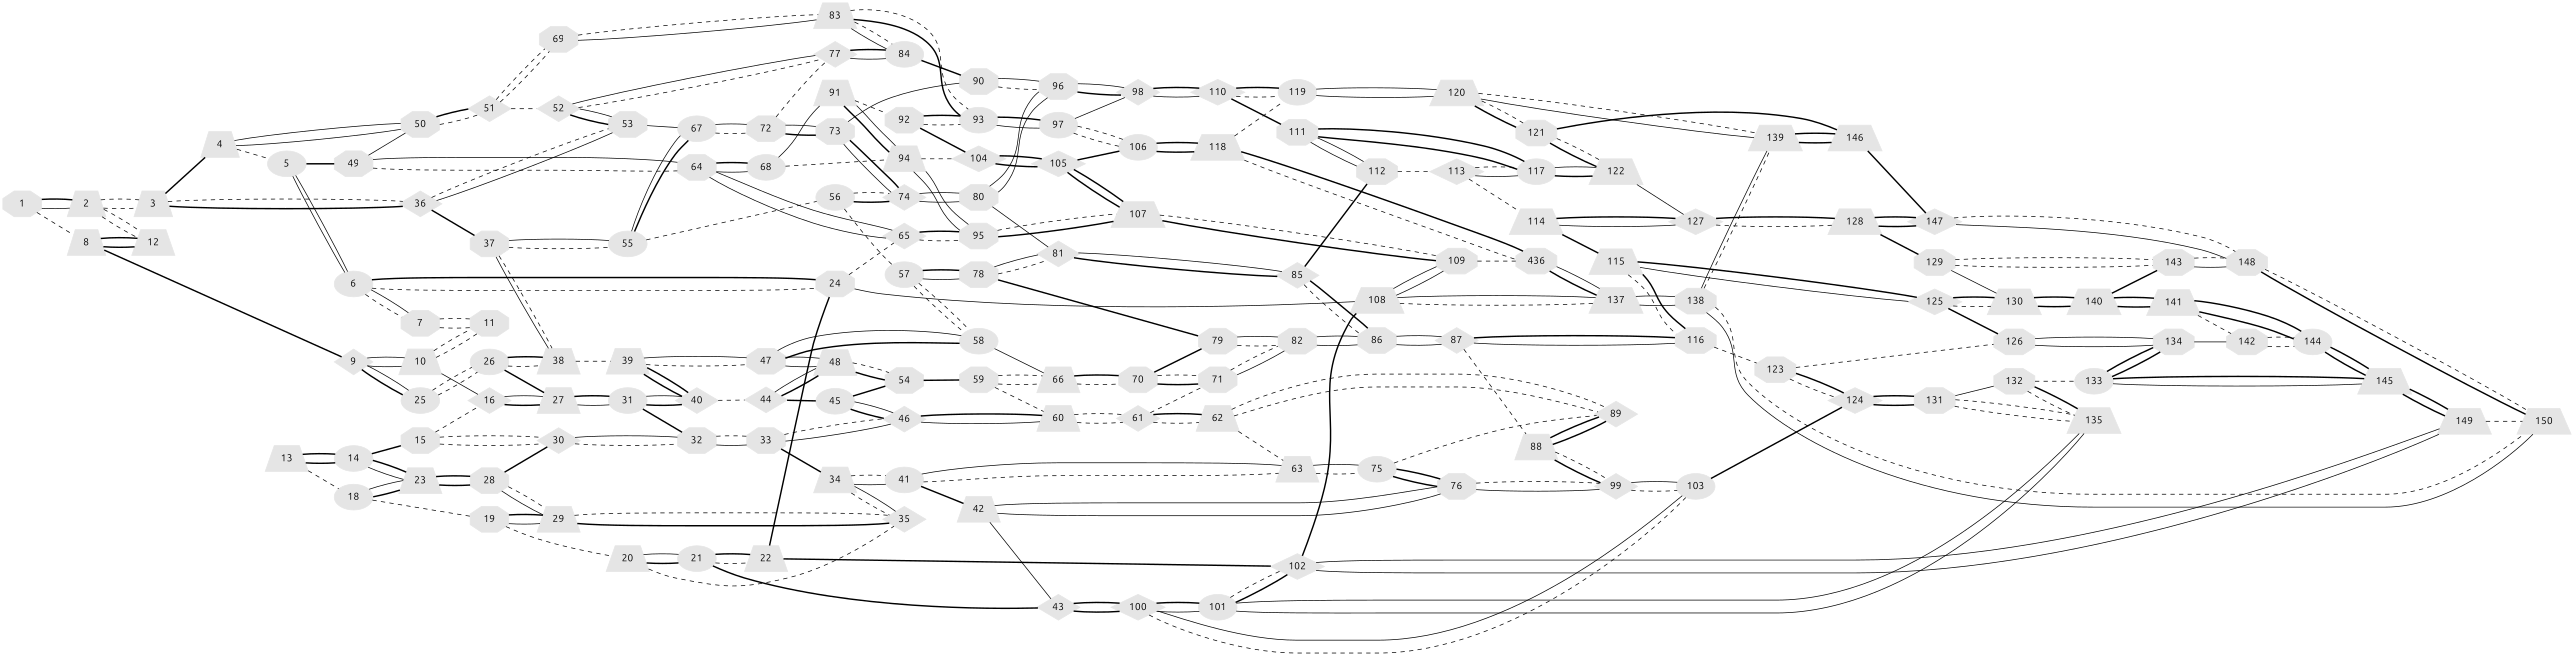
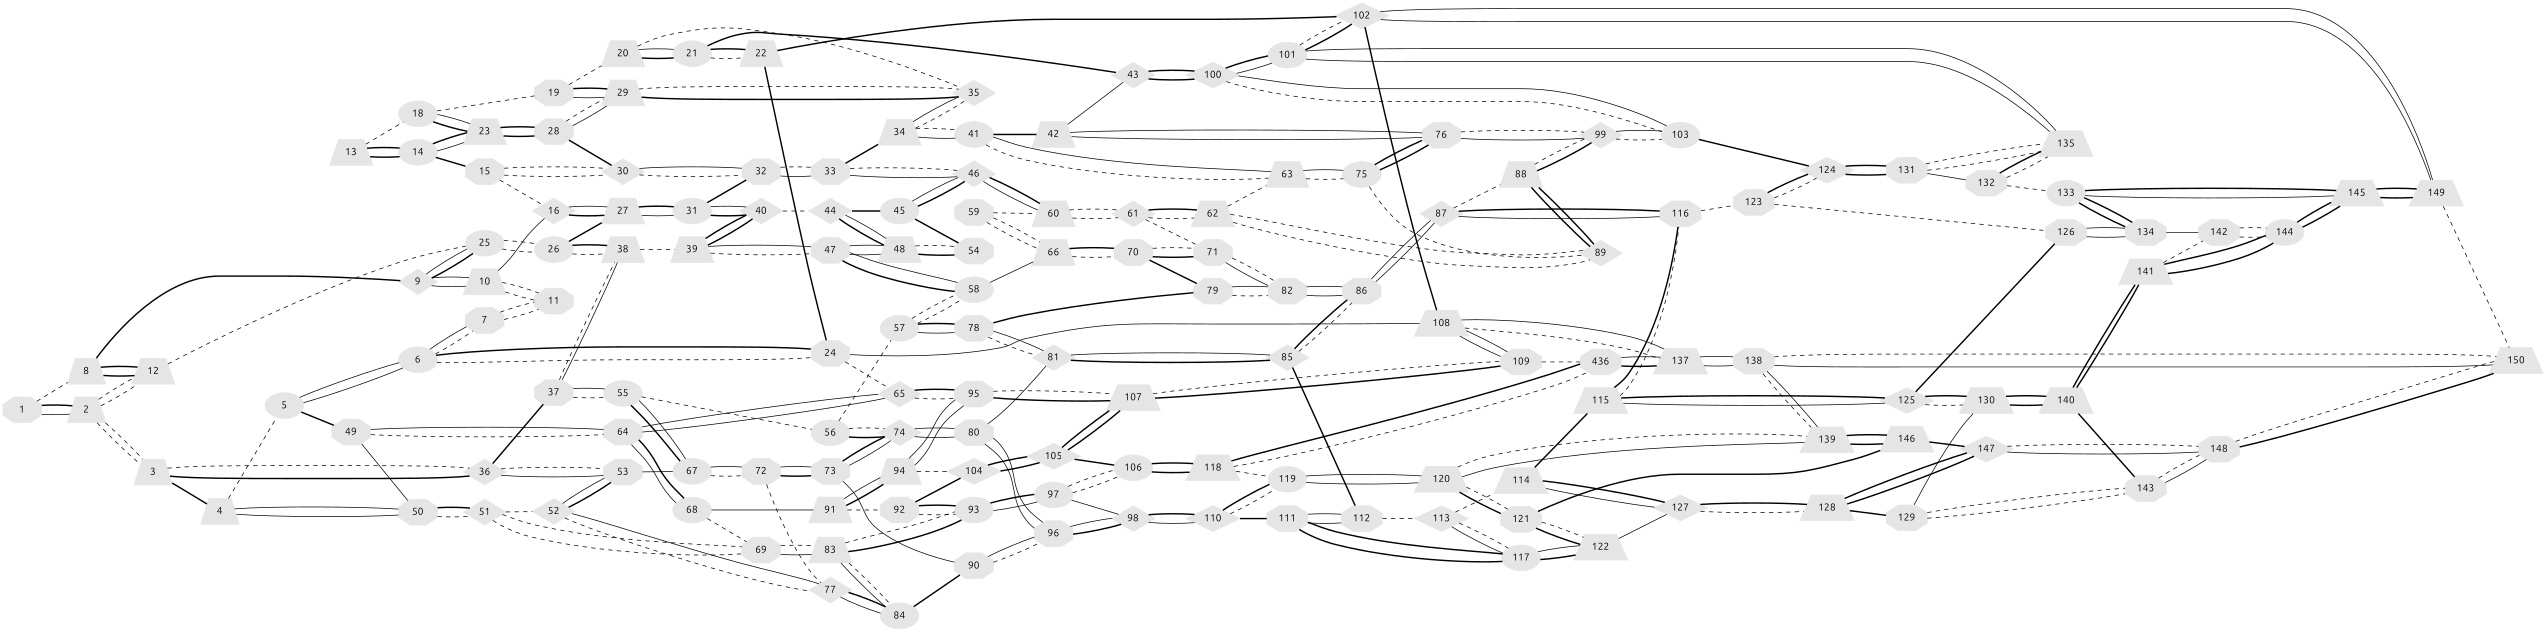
edge "94" -- "68": now "69" -- "68"
edge "25" -- "12": added
edge "59" -- "54": removed
